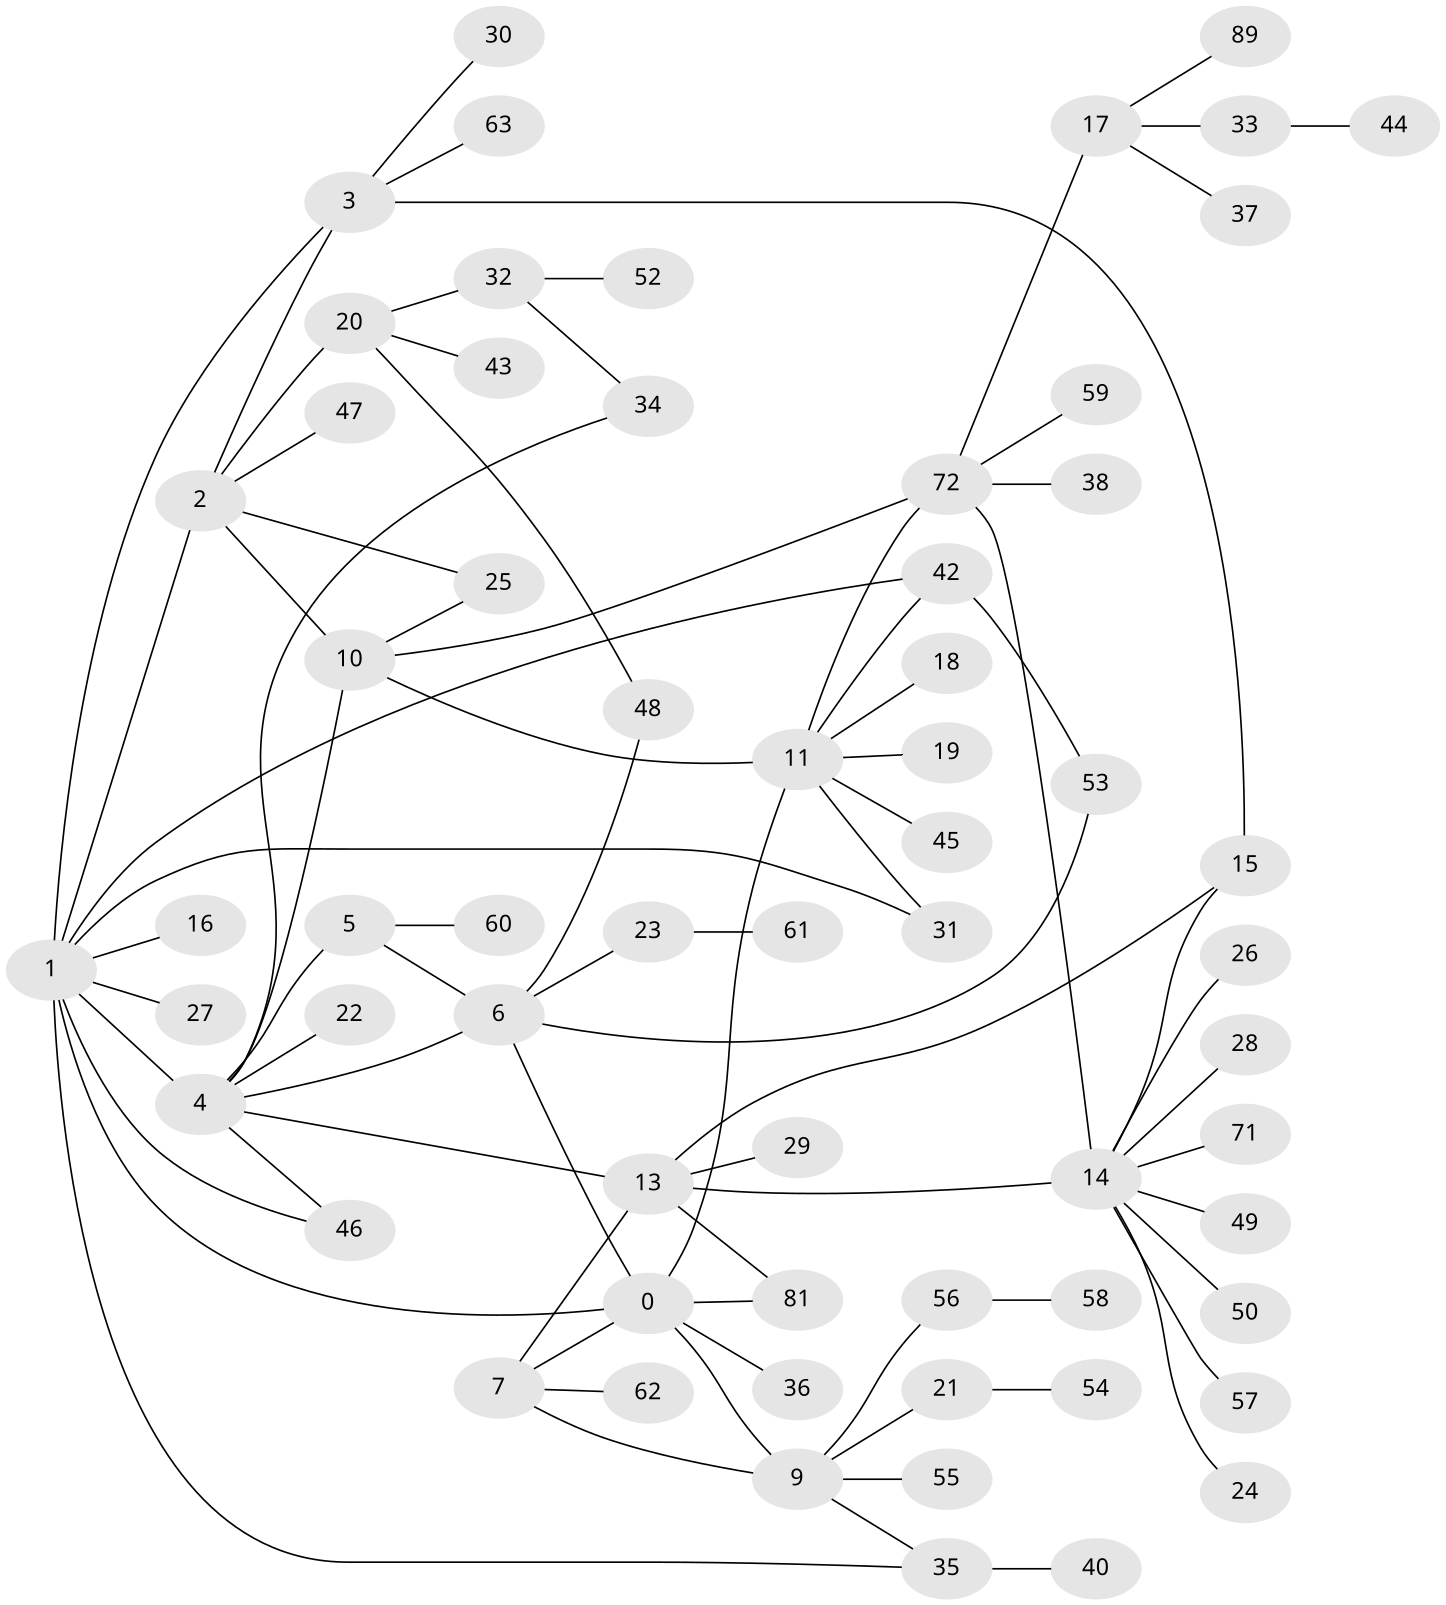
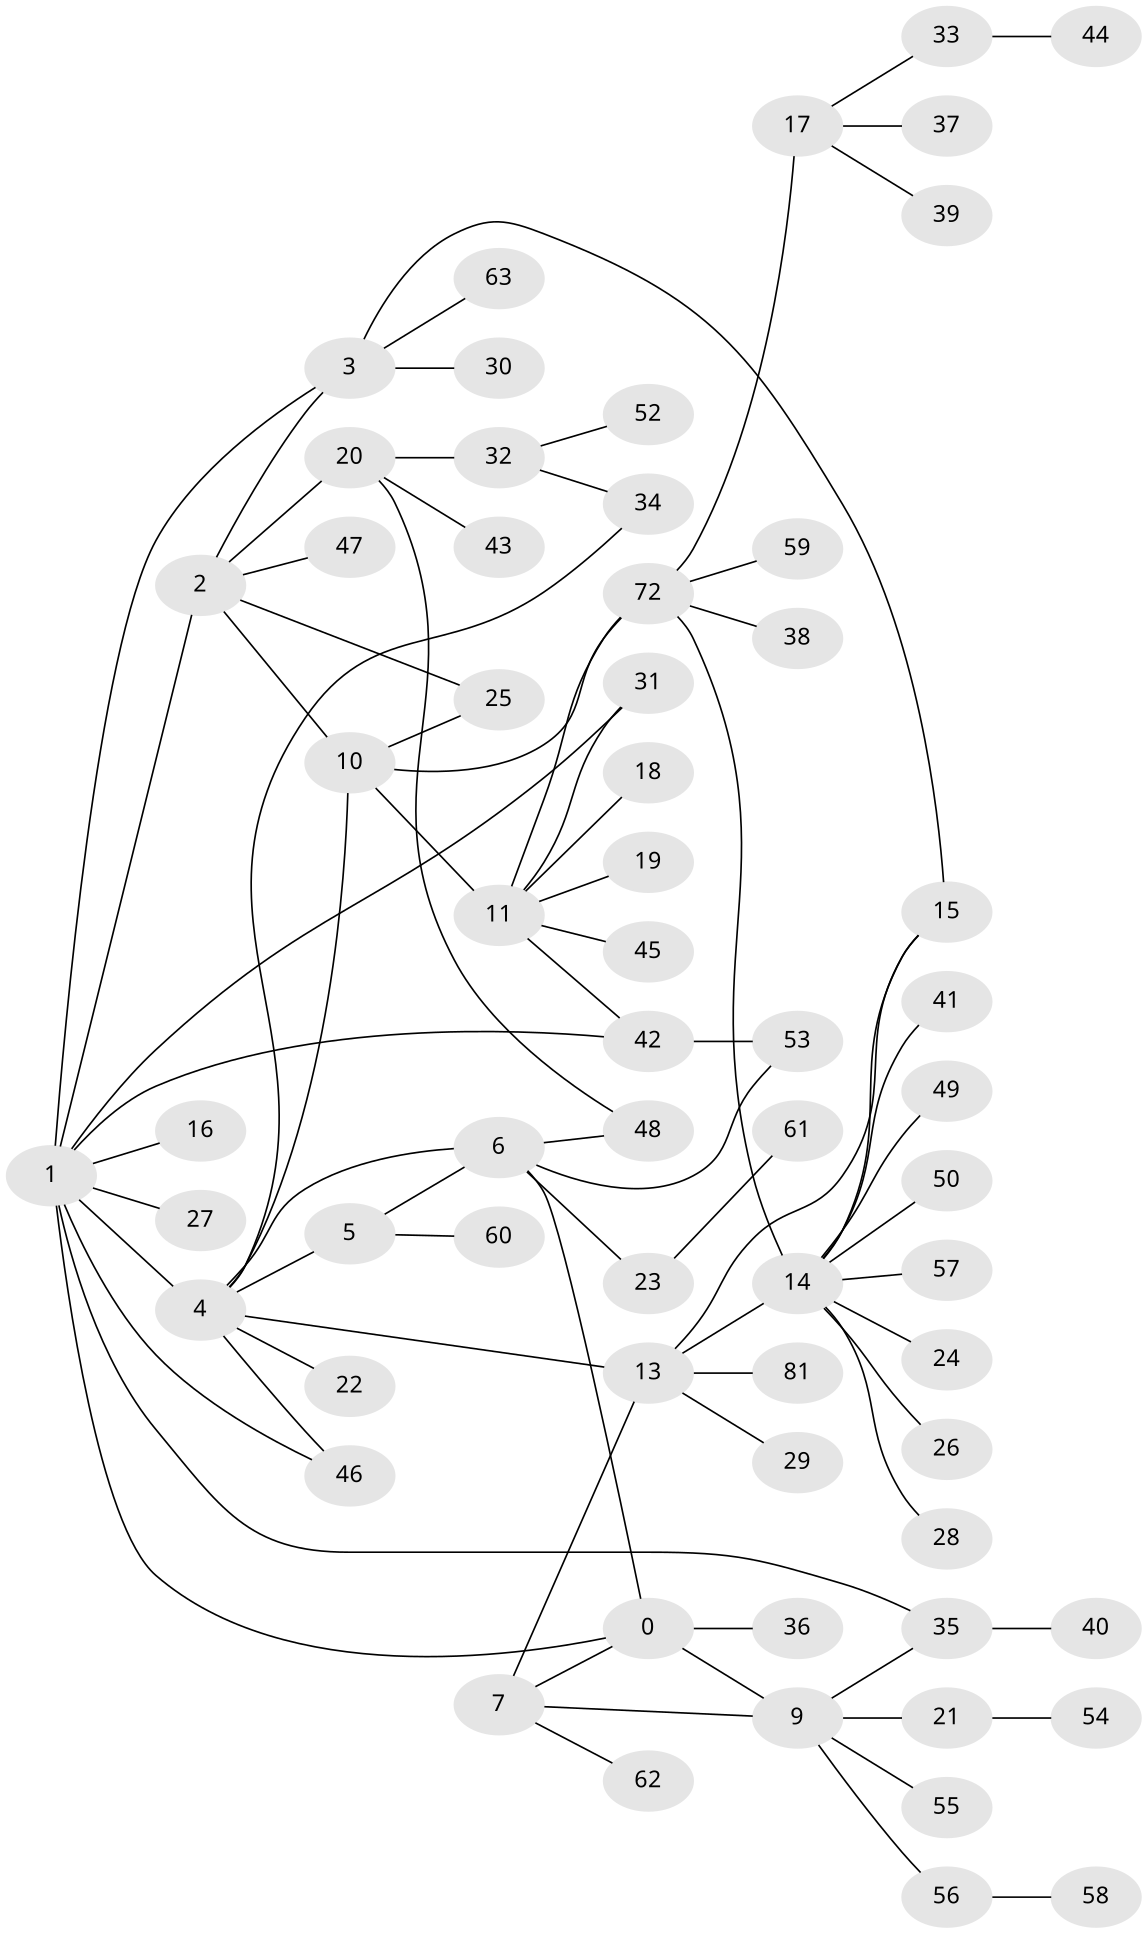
node "89": label "89" -> "39"
edge "11" -- "0": removed
node "71": label "71" -> "41"
edge "81" -- "0": removed
